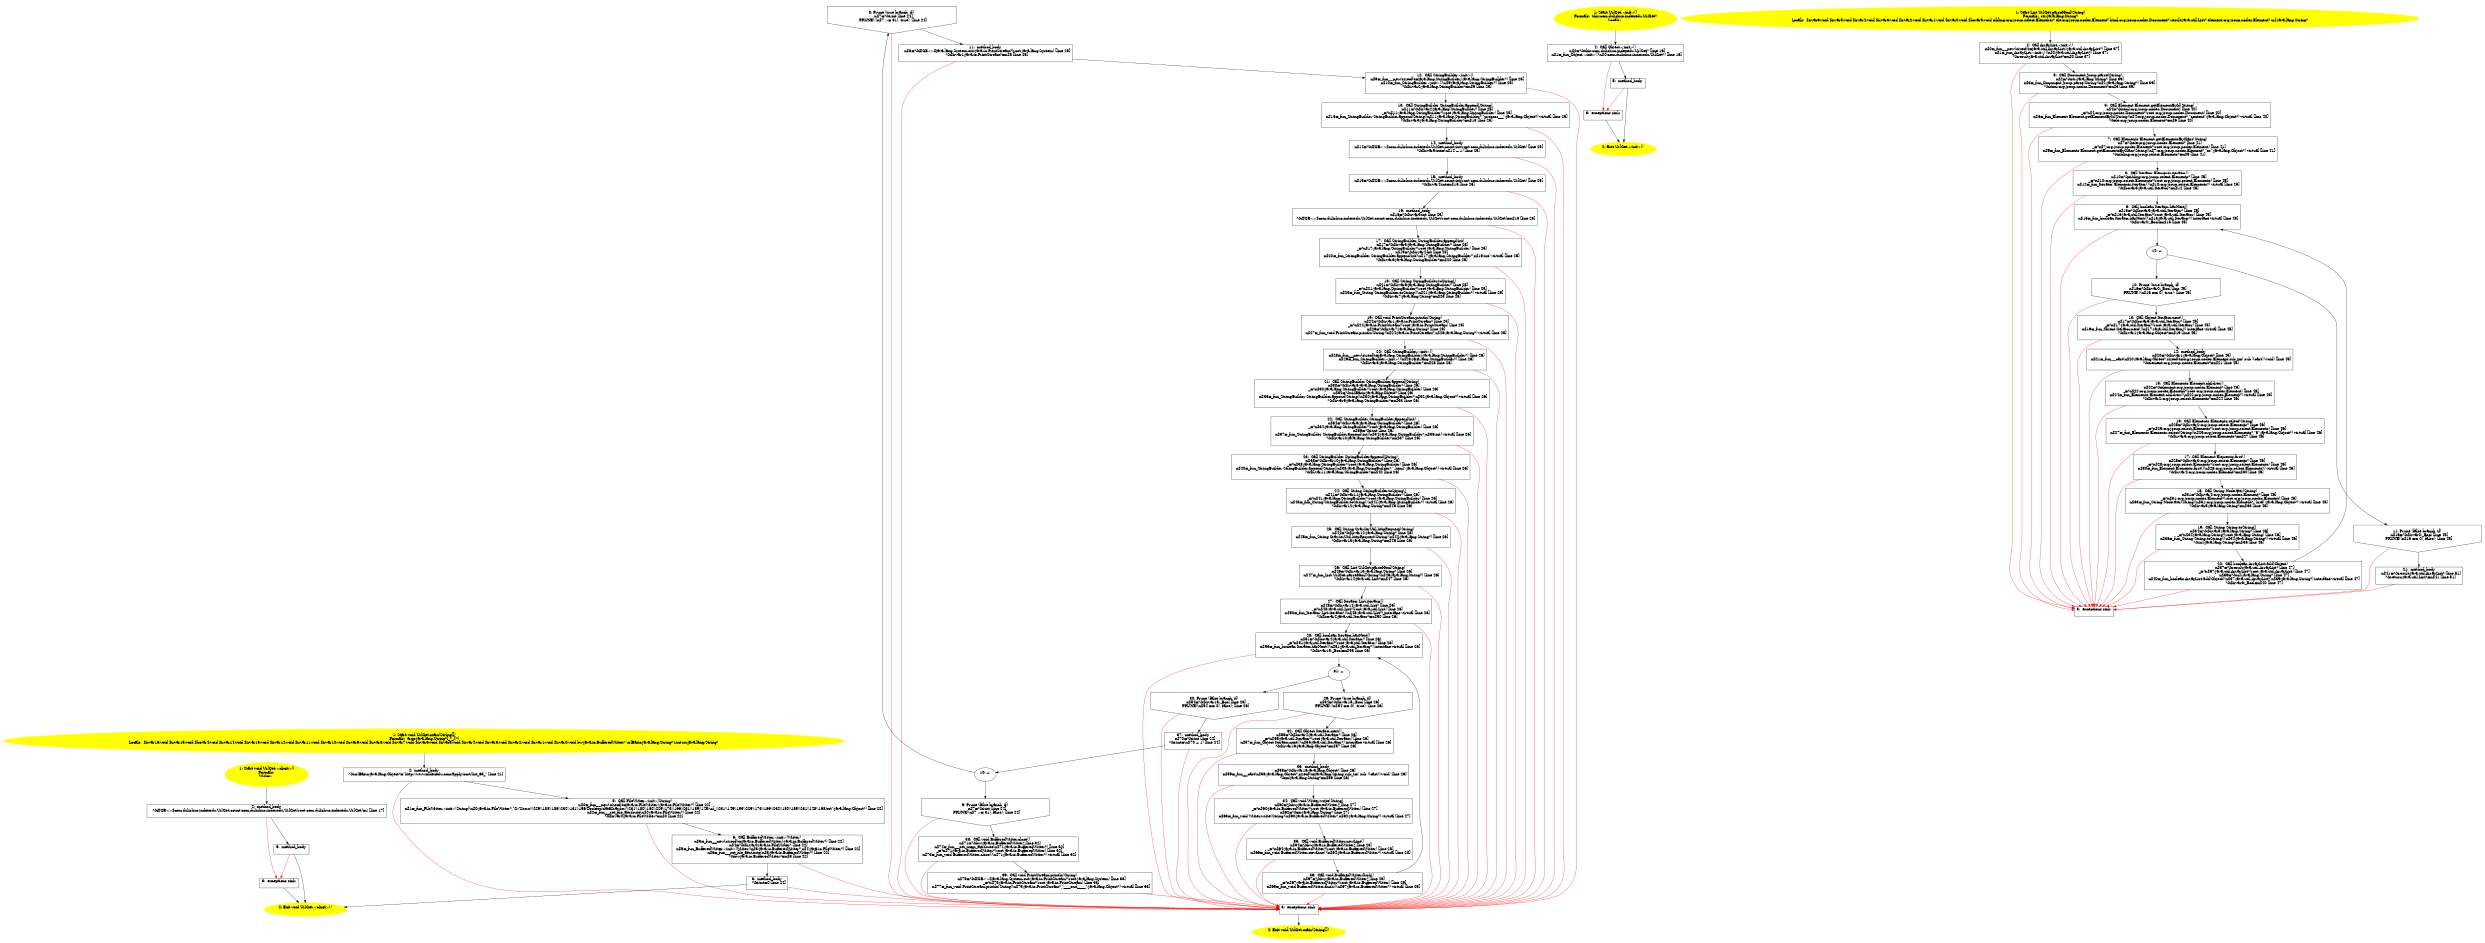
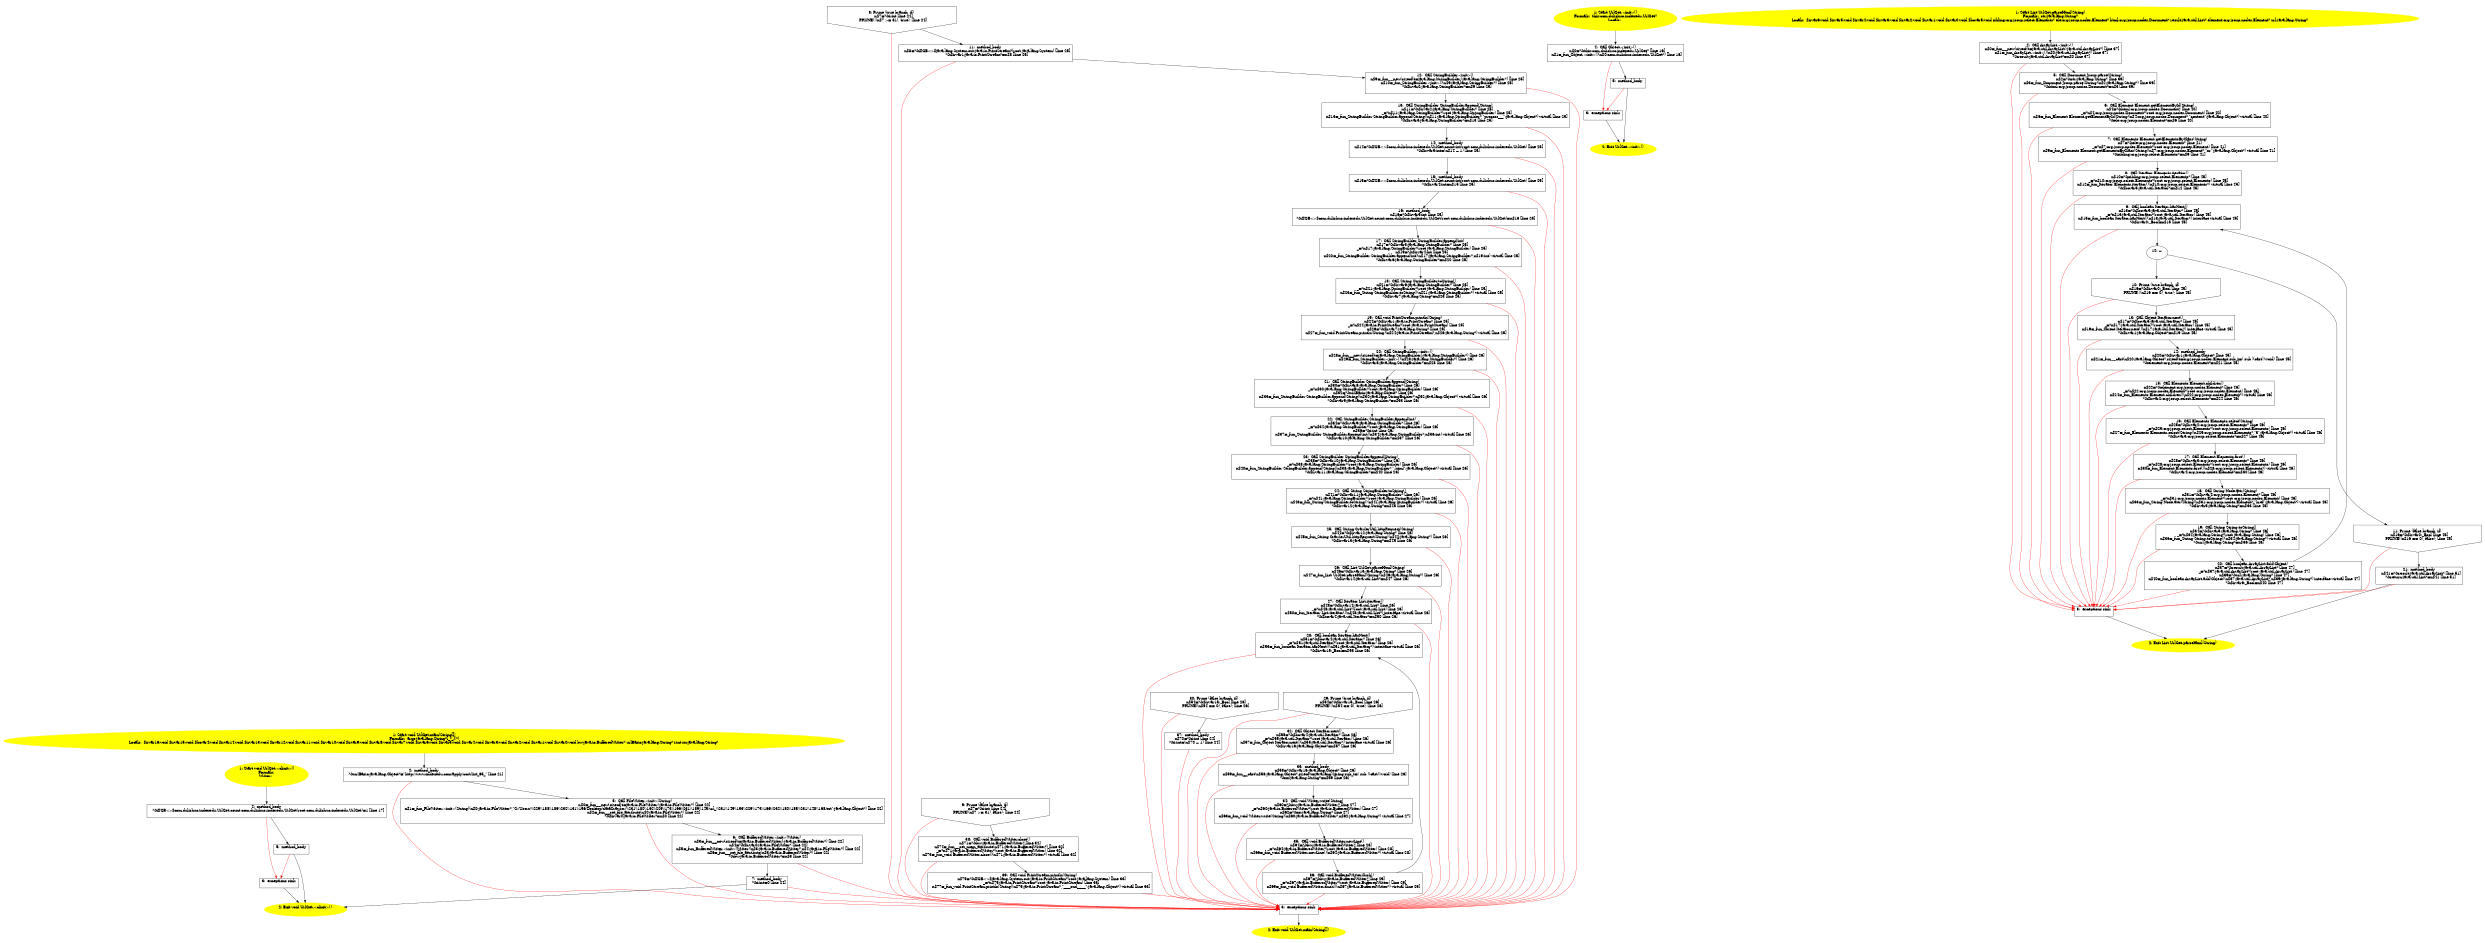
node "2: Exit List UrlGet.parseHtml(String)": added
node "31: +": removed
node "10: +": removed
node "3:  method_body *&i:int=0 [line 24]": label "3:  method_body *&i:int=0 [line 24]" -> "7:  method_body *&i:int=0 [line 24]"
